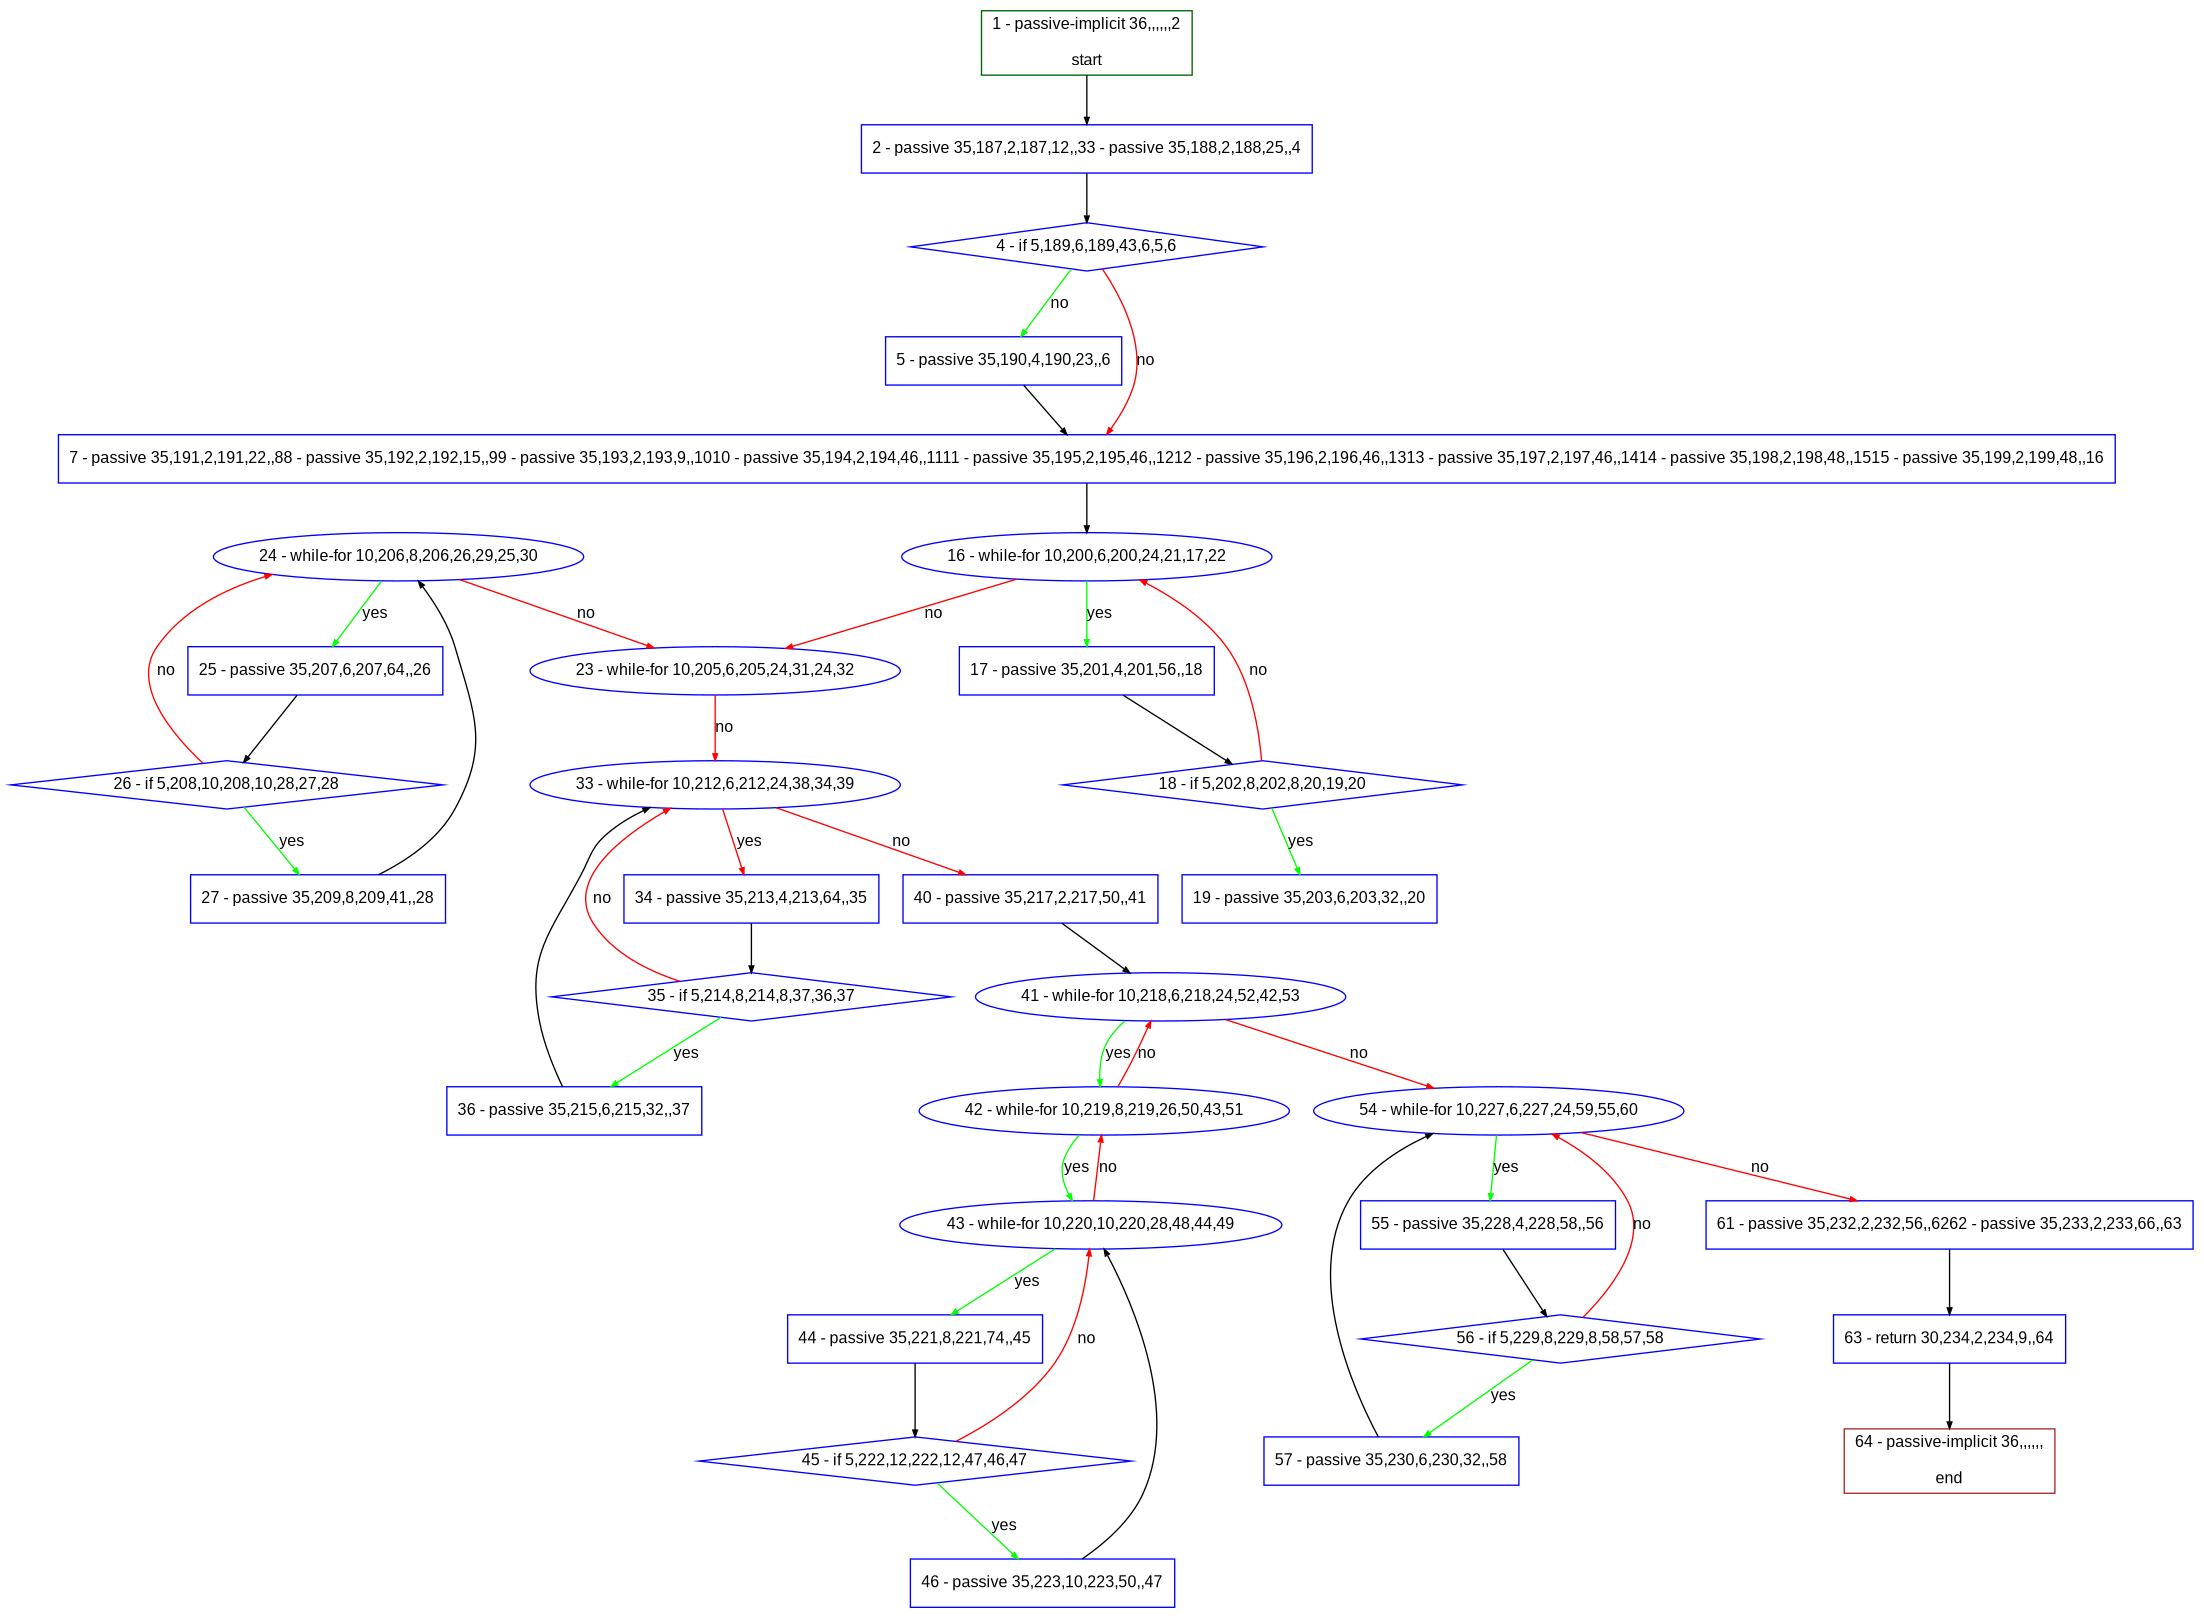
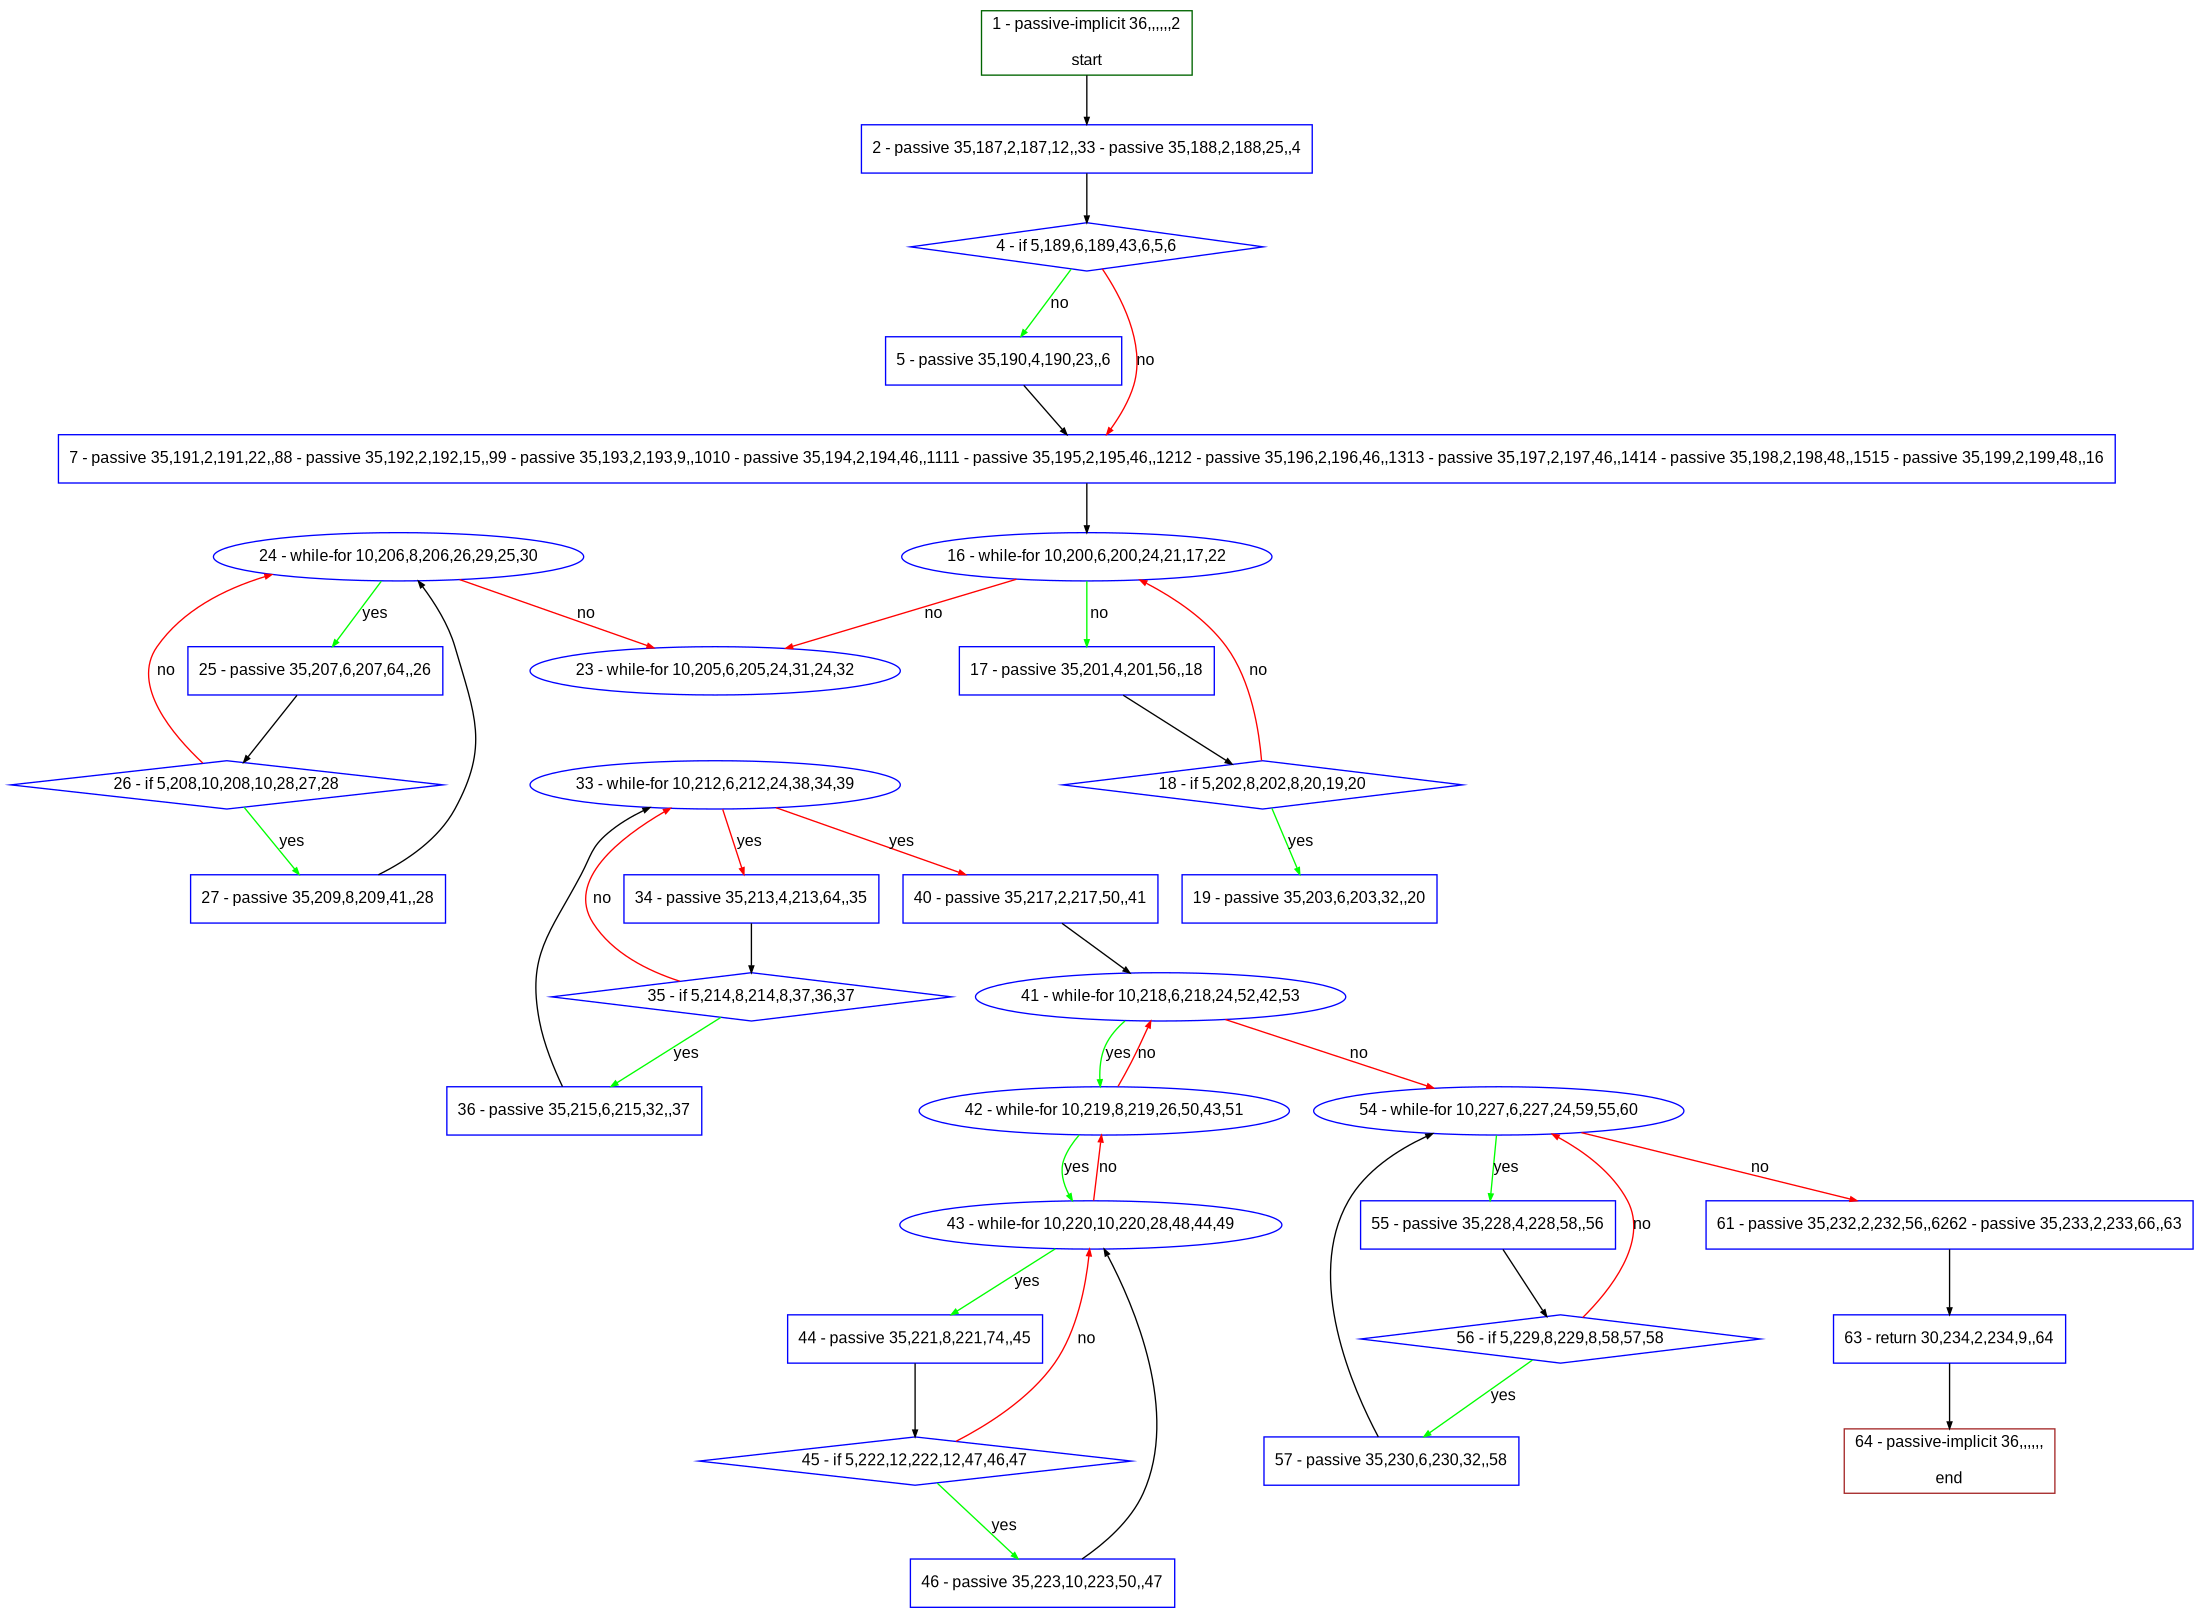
edge "16 - while-for 10,200,6,200,24,21,17,22" -> "17 - passive 35,201,4,201,56,,18": label "yes" -> "no"
edge "23 - while-for 10,205,6,205,24,31,24,32" -> "33 - while-for 10,212,6,212,24,38,34,39": removed, label "no"
edge "33 - while-for 10,212,6,212,24,38,34,39" -> "40 - passive 35,217,2,217,50,,41": label "no" -> "yes"
